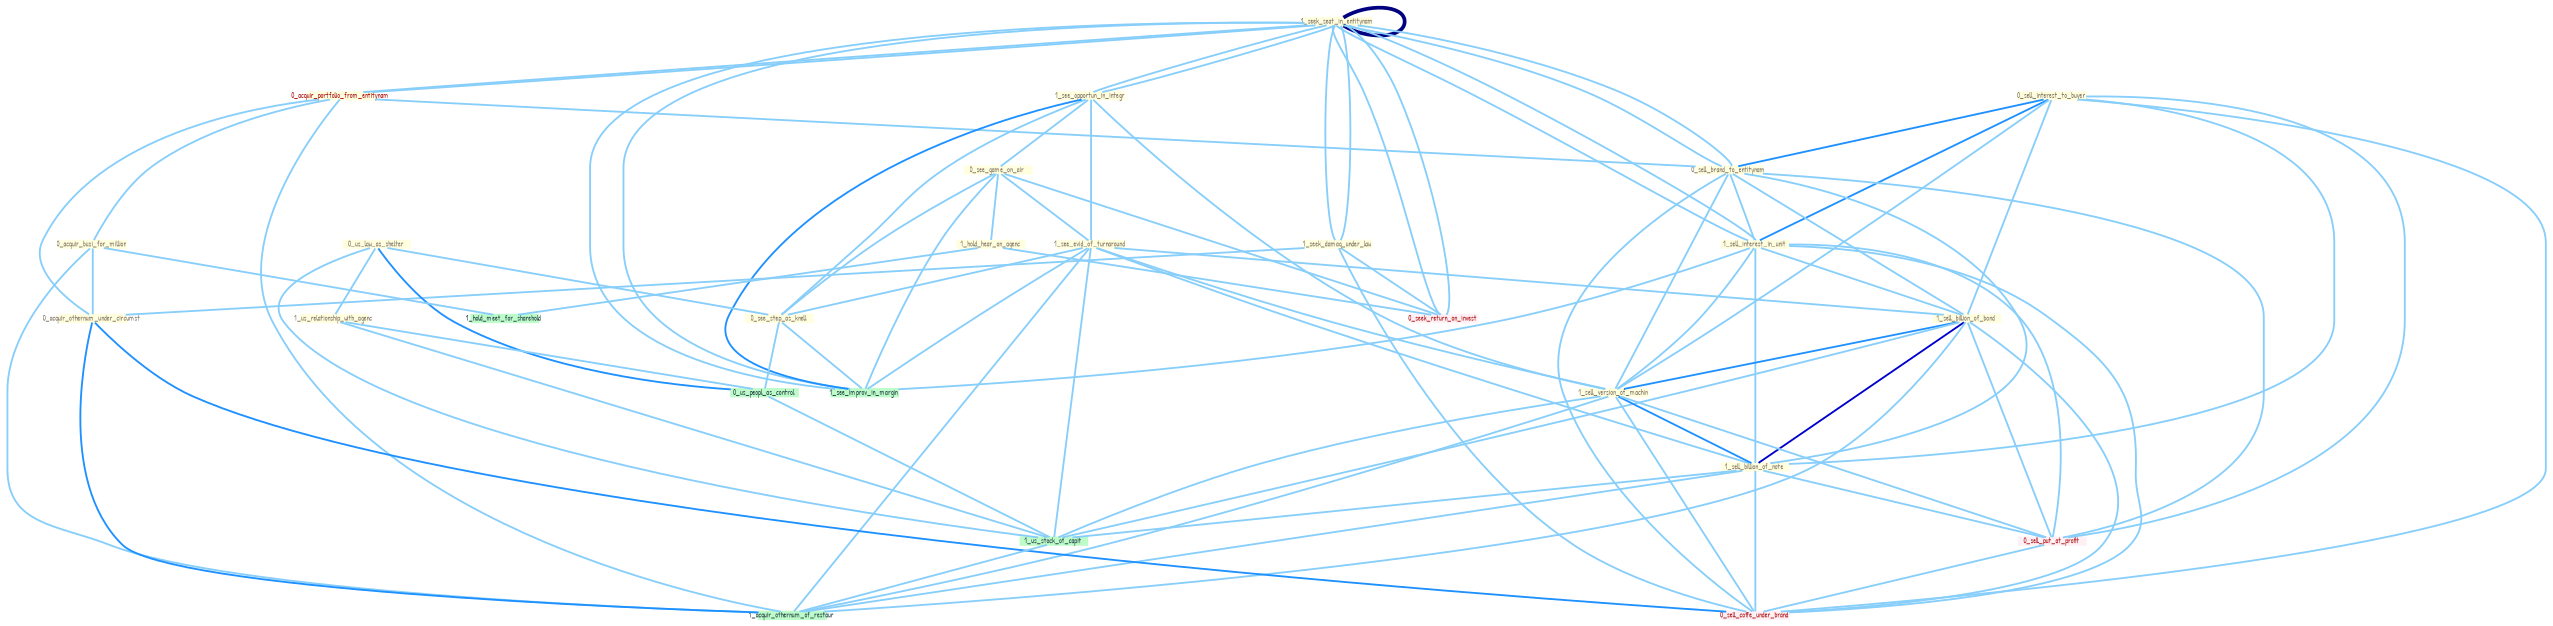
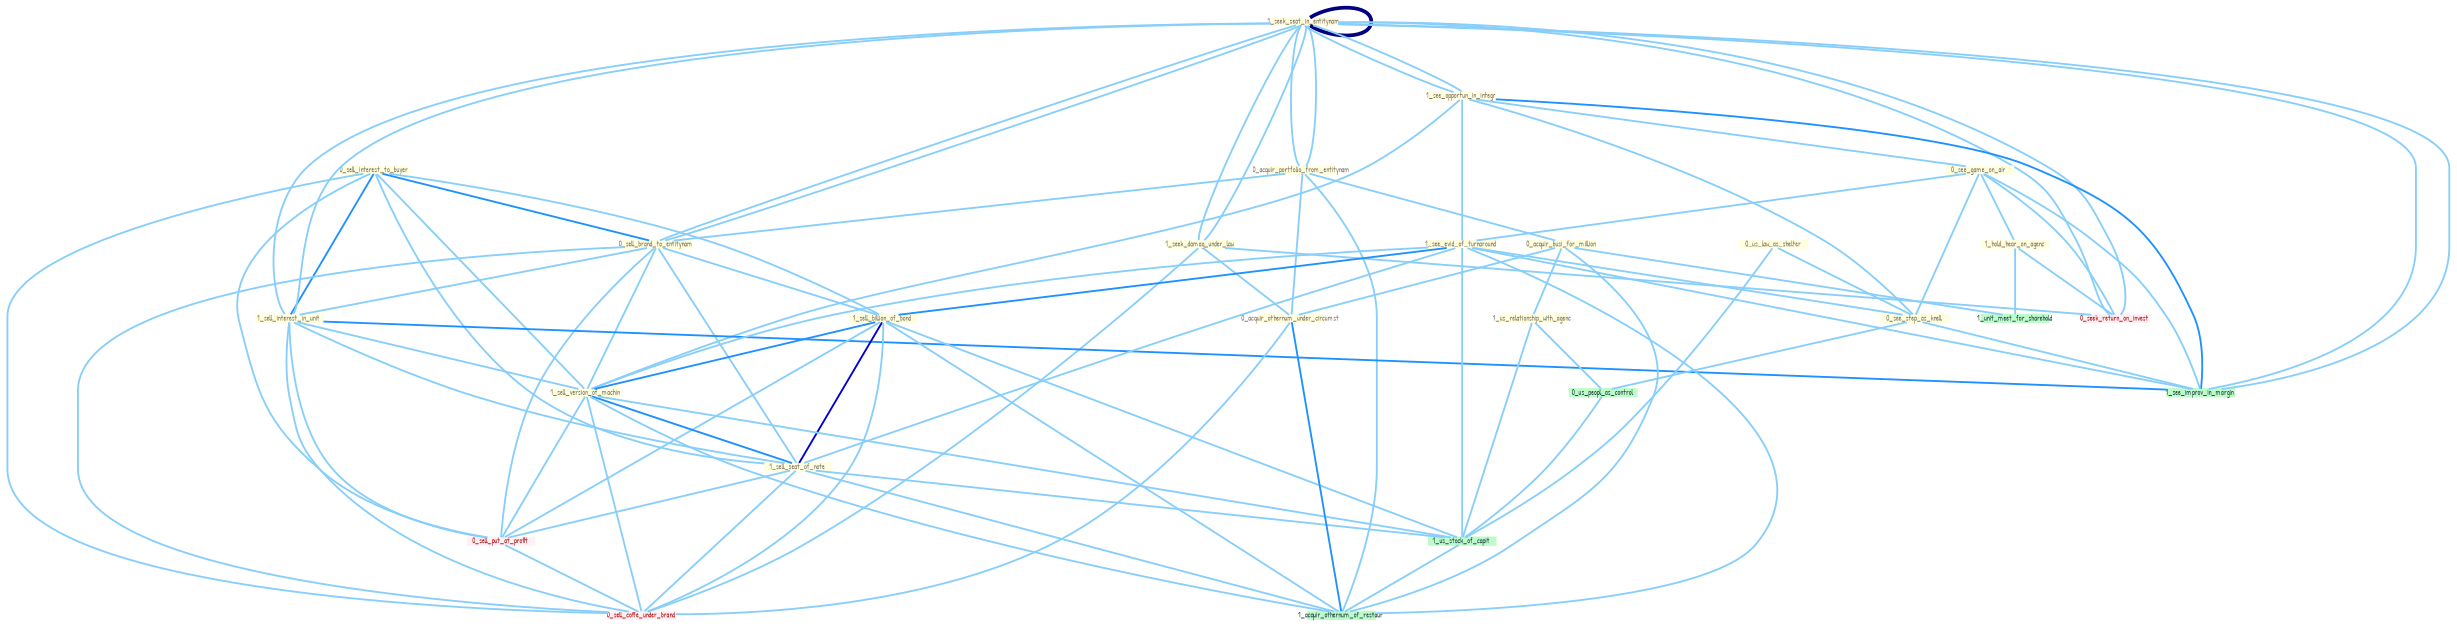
node "0_acquir_portfolio_from_entitynam": fontcolor #b22222 -> #8b7d6b
edge "0_us_law_as_shelter" -- "1_us_relationship_with_agenc": now "0_acquir_busi_for_million" -- "1_us_relationship_with_agenc"
edge "1_see_evid_of_turnaround" -- "1_sell_billion_of_bond": color #87cefa -> #1e90ff
edge "1_sell_interest_in_unit" -- "1_sell_billion_of_bond": removed
node "1_hold_meet_for_sharehold": label "1_hold_meet_for_sharehold" -> "1_unit_meet_for_sharehold"
edge "0_us_law_as_shelter" -- "0_us_peopl_as_control": removed
edge "1_sell_interest_in_unit" -- "1_see_improv_in_margin": color #87cefa -> #1e90ff
node "1_sell_billion_of_note": label "1_sell_billion_of_note" -> "1_sell_seat_of_note"
edge "0_acquir_othernum_under_circumst" -- "0_sell_coffe_under_brand": color #1e90ff -> #87cefa
